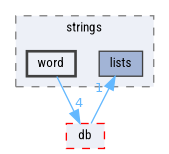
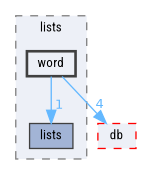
cluster "strings": label "strings" -> "lists"
edge "db" -> "lists": now "word" -> "lists"
